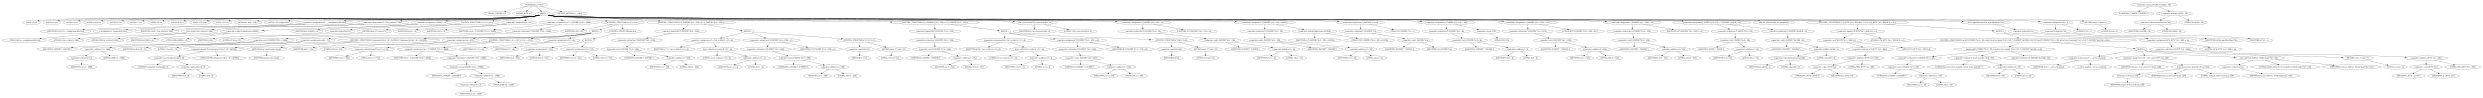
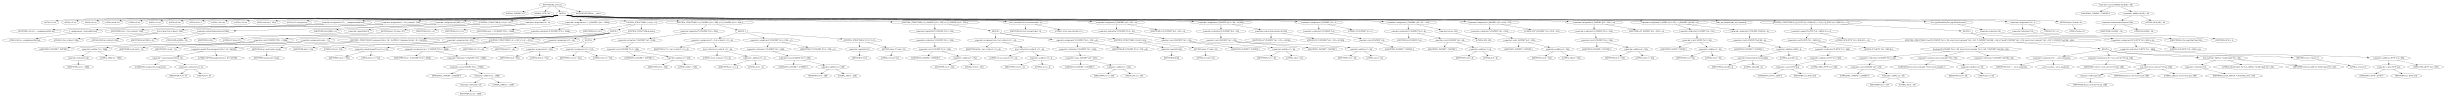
edge "(<operator>.cast,(_DWORD *)v3)" -> "(IDENTIFIER,v3,(_DWORD *)v3)": now "(<operator>.indirection,*(_DWORD *)(v3 + 8))" -> "(IDENTIFIER,v3,(_DWORD *)v3)"
node "(LITERAL,71,result = 71)": label "(LITERAL,71,result = 71)" -> "(IDENTIFIER,71,result = 71)"
